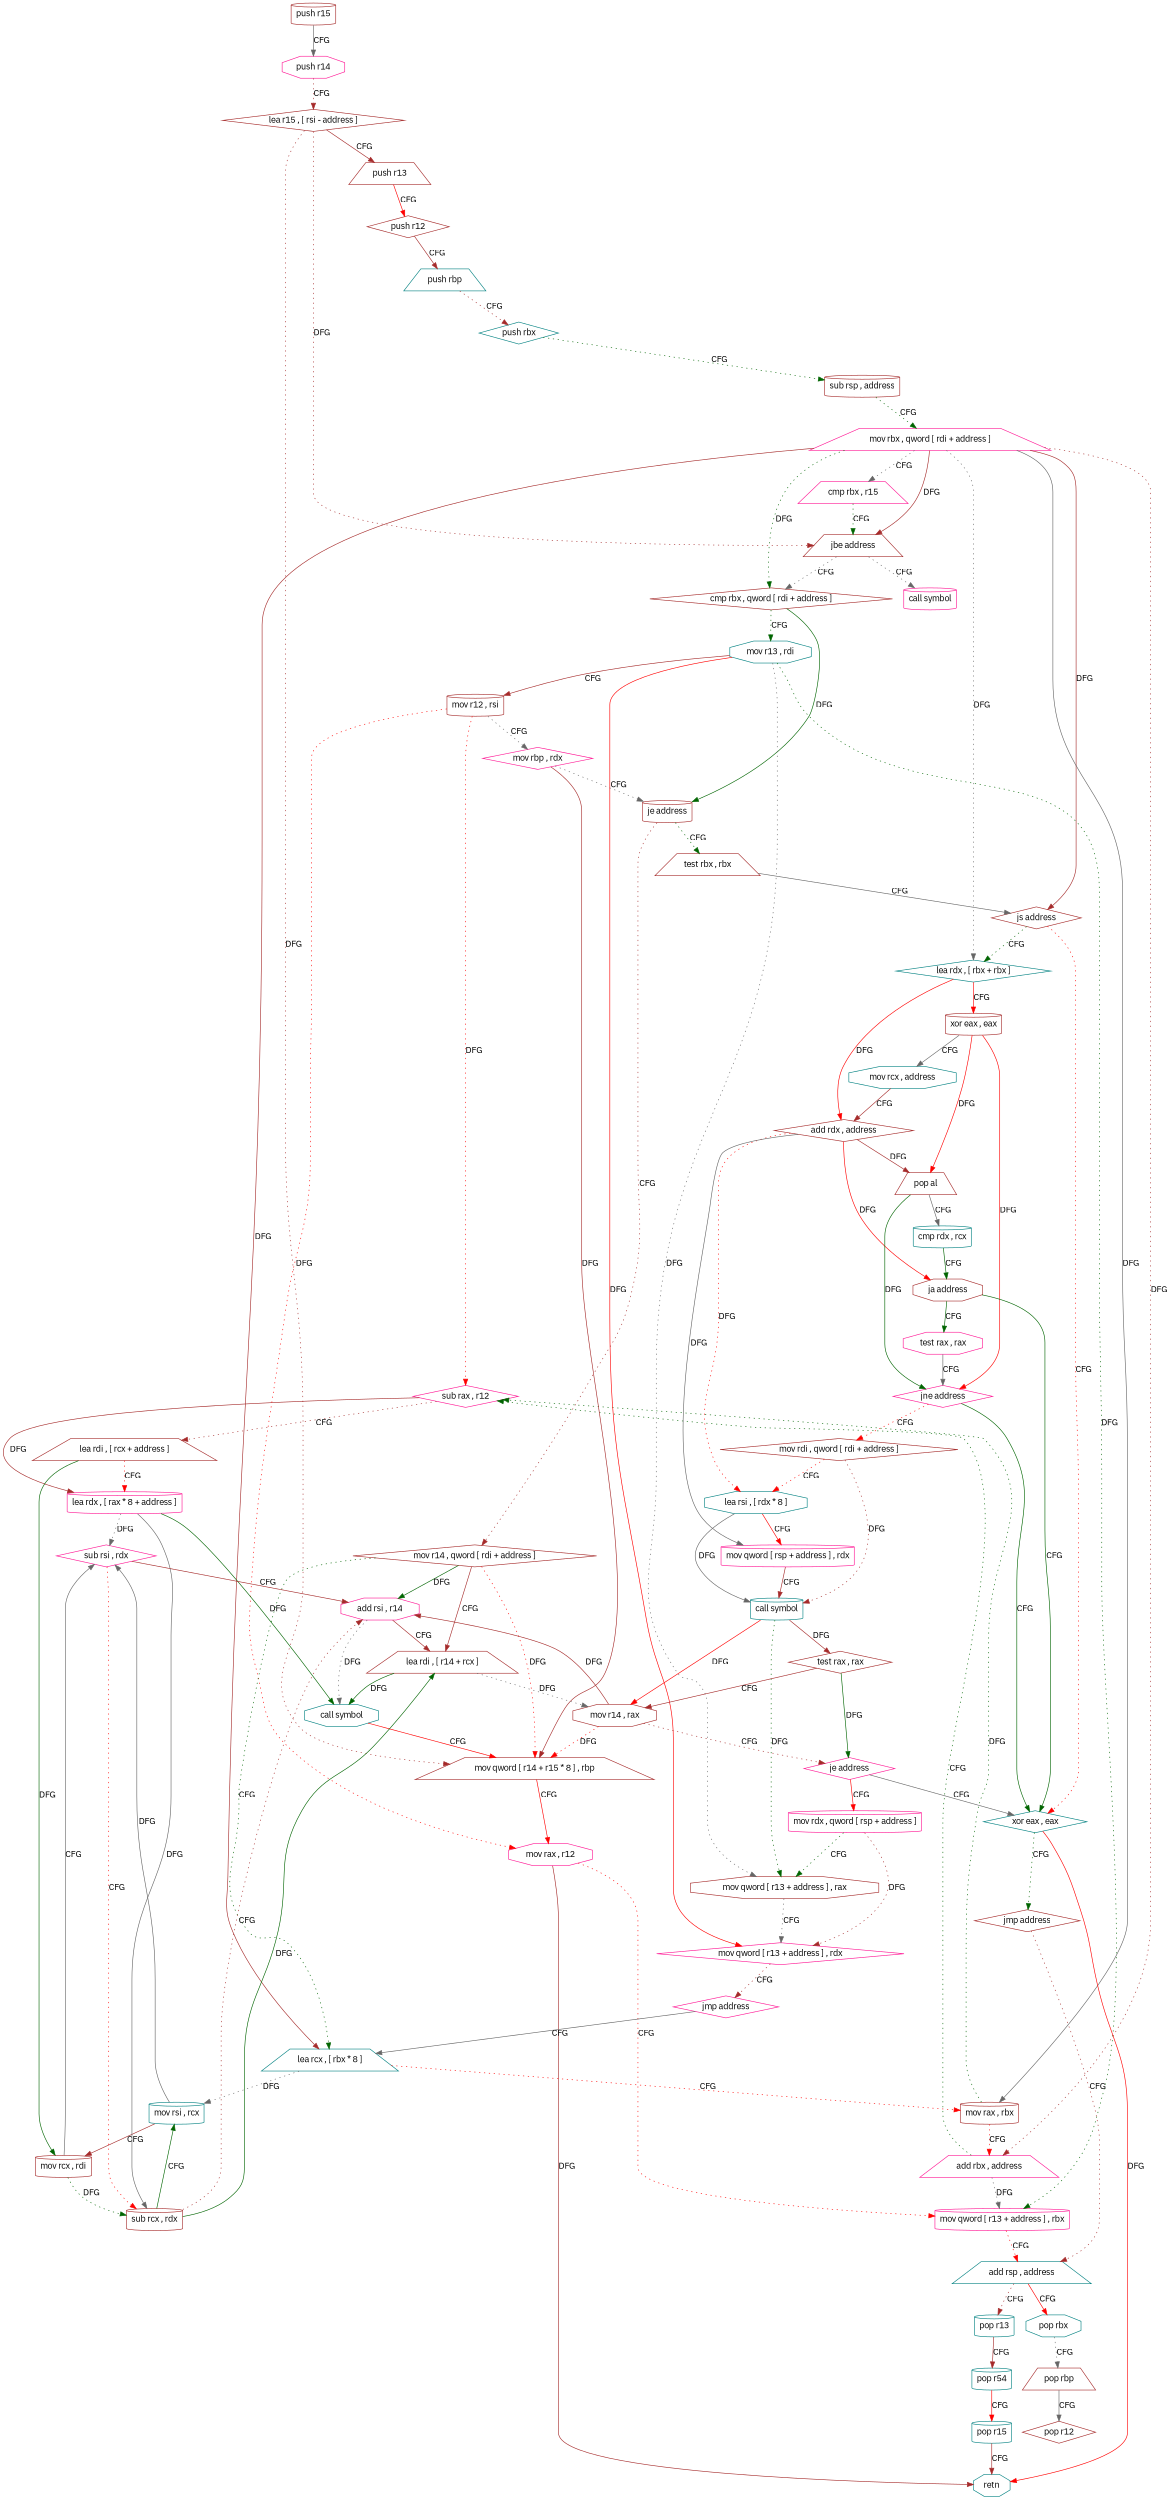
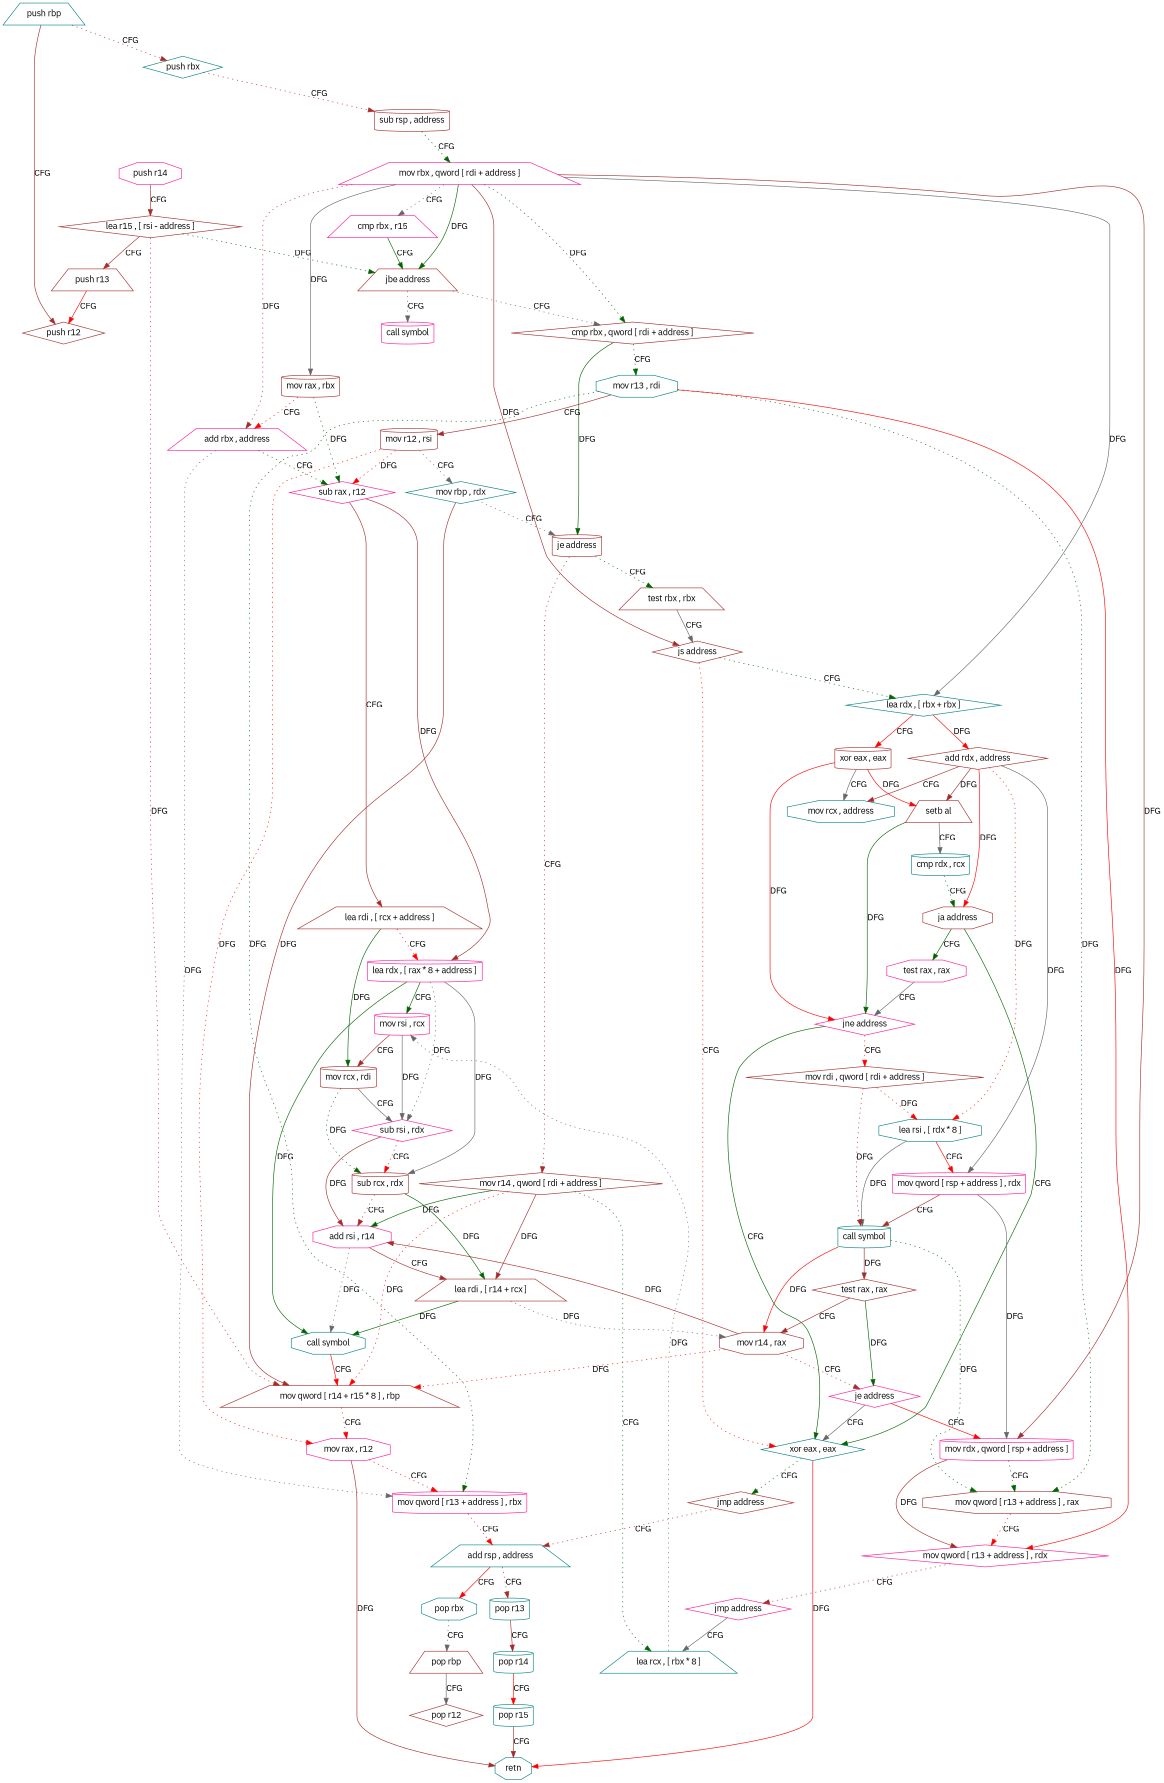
node "push r15": removed
edge "push r14" -> "lea r15 , [ rsi - address ]": style dotted -> solid
edge "push r12" -> "push rbp": reversed
edge "push rbx" -> "sub rsp , address": color darkgreen -> brown
edge "mov rbx , qword [ rdi + address ]" -> "jbe address": color brown -> darkgreen
edge "cmp rbx , r15" -> "jbe address": style dotted -> solid
edge "lea r15 , [ rsi - address ]" -> "jbe address": color brown -> darkgreen
edge "mov rbx , qword [ rdi + address ]" -> "lea rdx , [ rbx + rbx ]": style dotted -> solid
node "mov rbp , rdx": color deeppink -> teal
edge "mov rbx , qword [ rdi + address ]" -> "lea rcx , [ rbx * 8 ]": now "mov rbx , qword [ rdi + address ]" -> "mov rdx , qword [ rsp + address ]"
edge "mov rcx , address" -> "add rdx , address": reversed
node "pop al": label "pop al" -> "setb al"
edge "cmp rdx , rcx" -> "ja address": style solid -> dotted
edge "mov r13 , rdi" -> "mov qword [ r13 + address ] , rax": color gray40 -> darkgreen
edge "mov qword [ rsp + address ] , rdx" -> "mov rdx , qword [ rsp + address ]": added, label "DFG"
edge "sub rax , r12" -> "lea rdi , [ rcx + address ]": style dotted -> solid
edge "mov rdi , qword [ rdi + address ]" -> "lea rsi , [ rdx * 8 ]": label "CFG" -> "DFG"
edge "sub rsi , rdx" -> "add rsi , r14": label "CFG" -> "DFG"
edge "mov r14 , qword [ rdi + address ]" -> "lea rdi , [ r14 + rcx ]": label "CFG" -> "DFG"
edge "mov qword [ r14 + r15 * 8 ] , rbp" -> "mov rax , r12": style solid -> dotted
edge "mov rdx , qword [ rsp + address ]" -> "mov qword [ r13 + address ] , rdx": style dotted -> solid
edge "mov qword [ r13 + address ] , rax" -> "mov qword [ r13 + address ] , rdx": color gray40 -> red
edge "lea rcx , [ rbx * 8 ]" -> "mov rax , rbx": removed, label "CFG"
node "mov rsi , rcx": color teal -> deeppink
edge "sub rcx , rdx" -> "mov rsi , rcx": now "lea rdx , [ rax * 8 + address ]" -> "mov rsi , rcx"
node "pop r54": label "pop r54" -> "pop r14"
